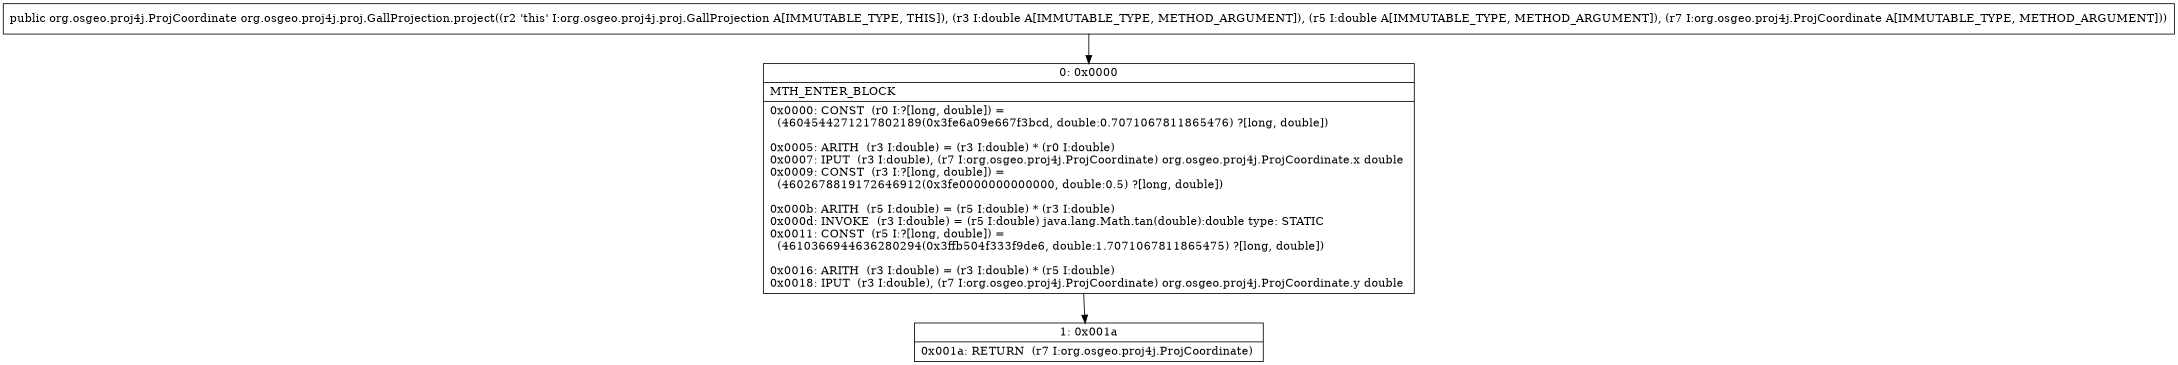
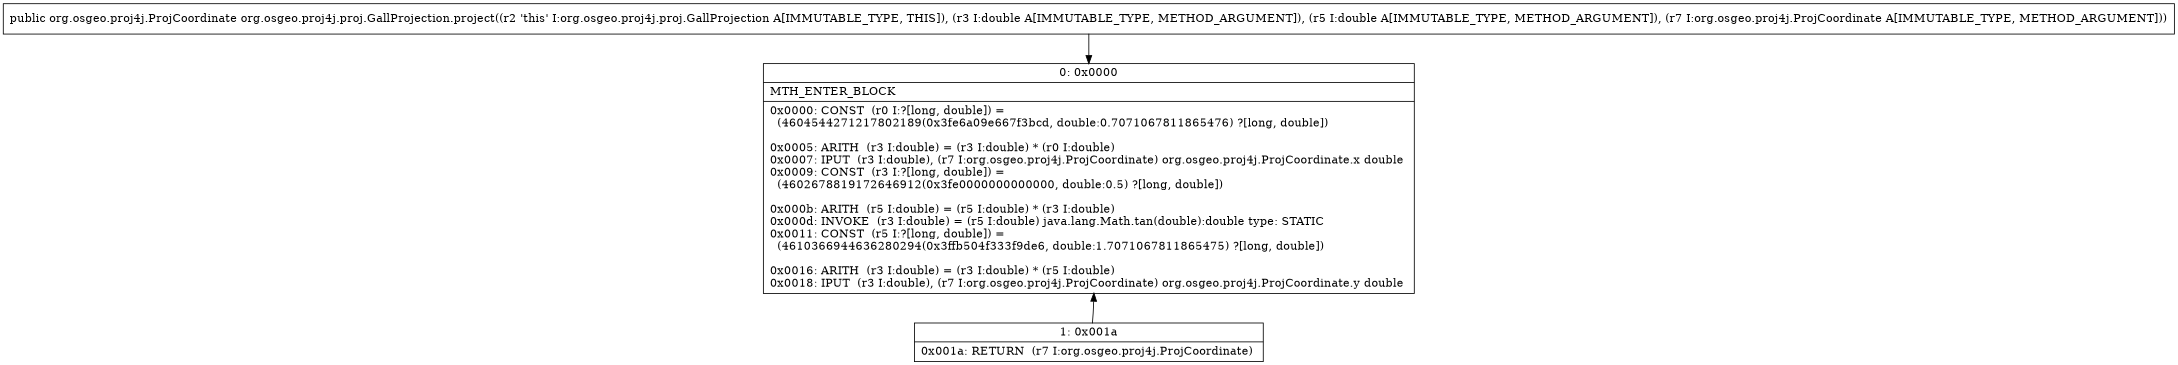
edge "0: 0x0000" -> "1: 0x001a": reversed
